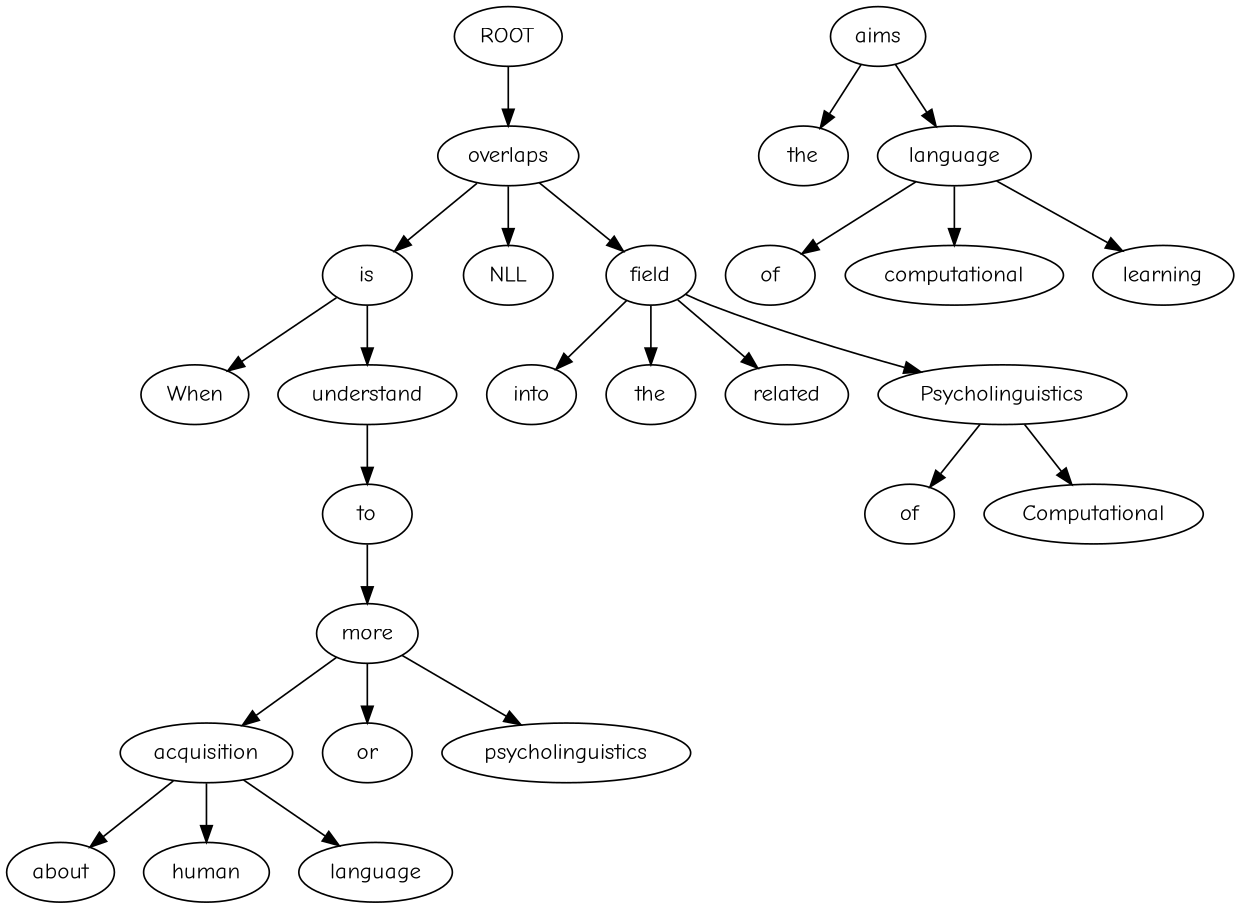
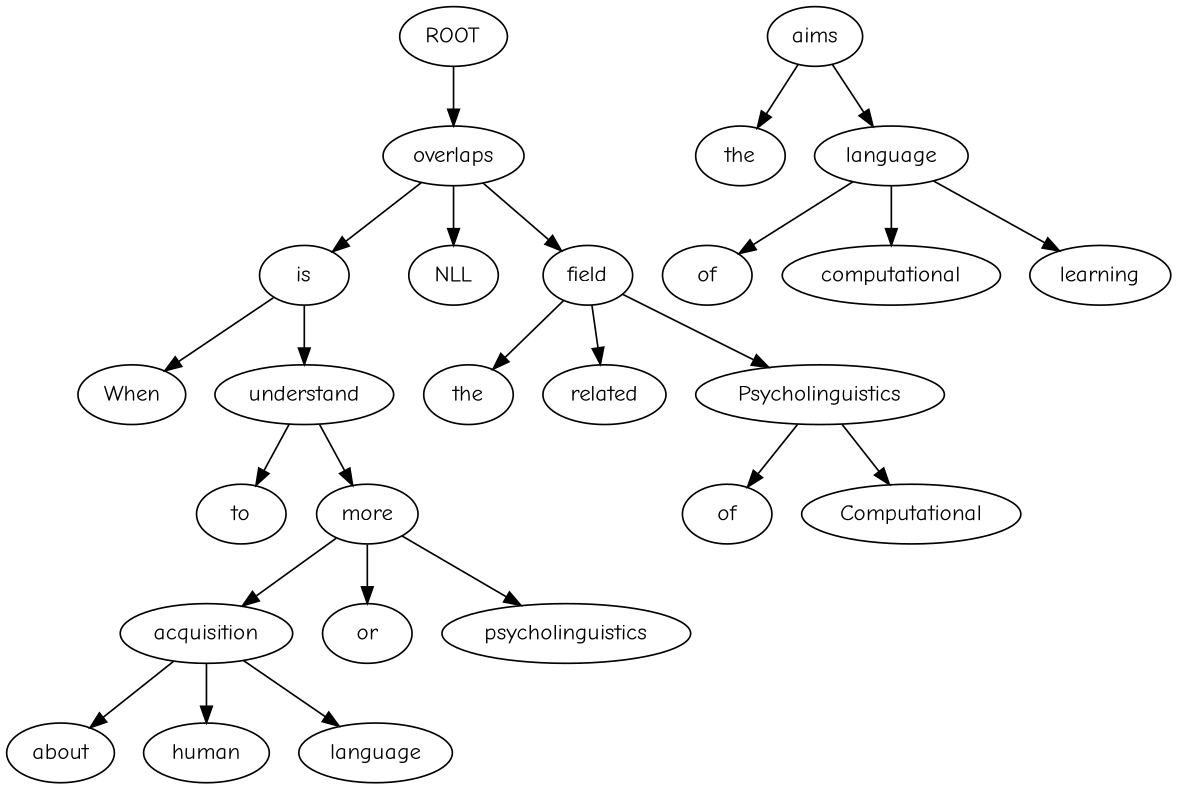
node "into": removed
edge "to" -> "more": now "understand" -> "more"
